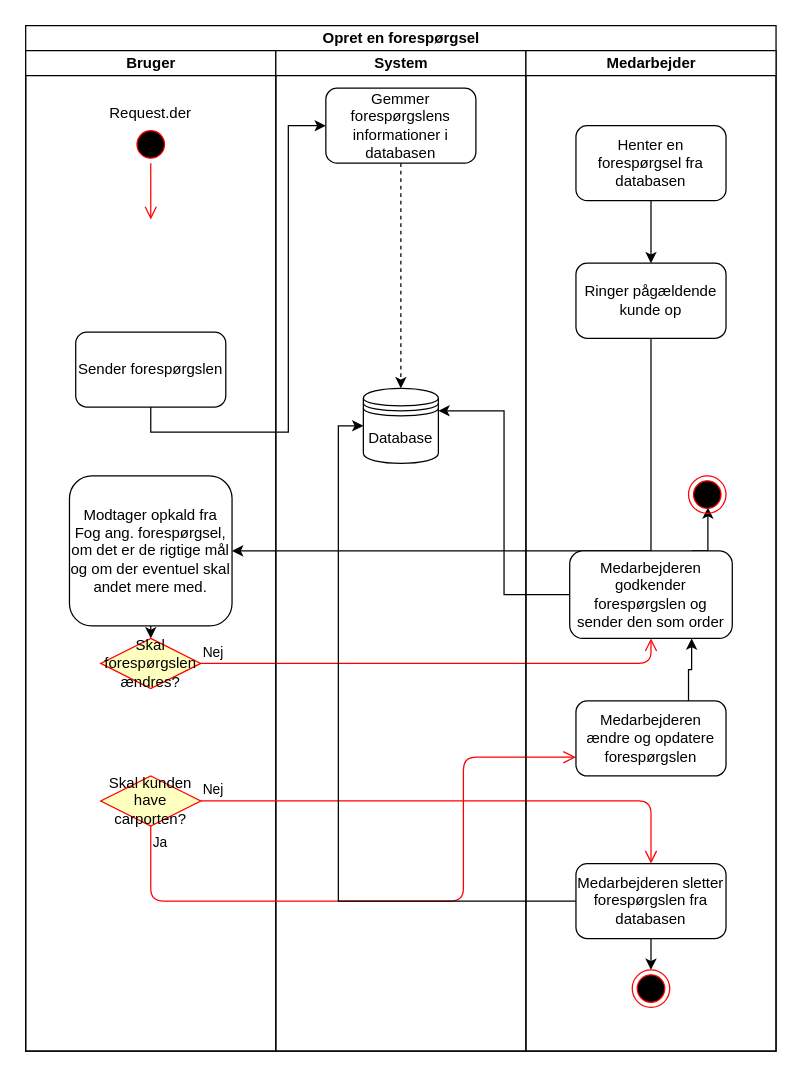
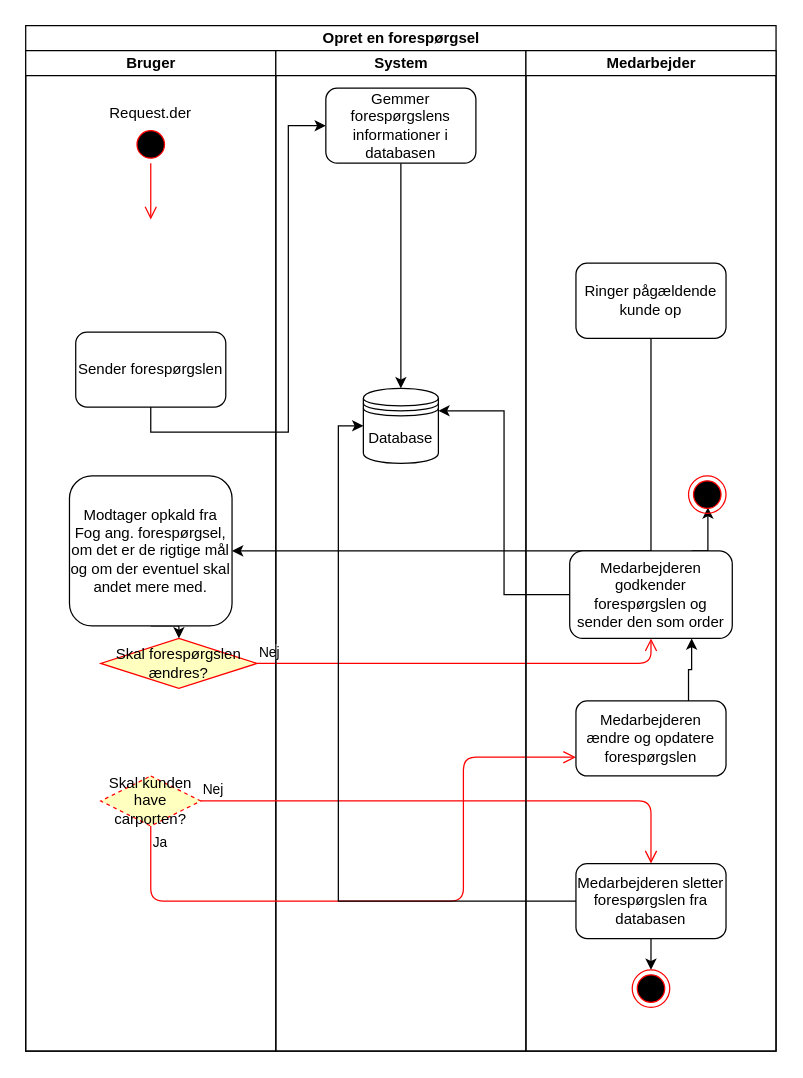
node "Henter en forespørgsel fra databasen": removed
edge "Henter en forespørgsel fra databasen" -> "Ringer pågældende kunde op": removed
edge "Gemmer forespørgslens informationer i databasen" -> "Database": style dashed -> solid
node "Skal forespørgslen ændres?": size 100x50 -> 156x50
node "Skal kunden have carporten?": style solid -> dashed
